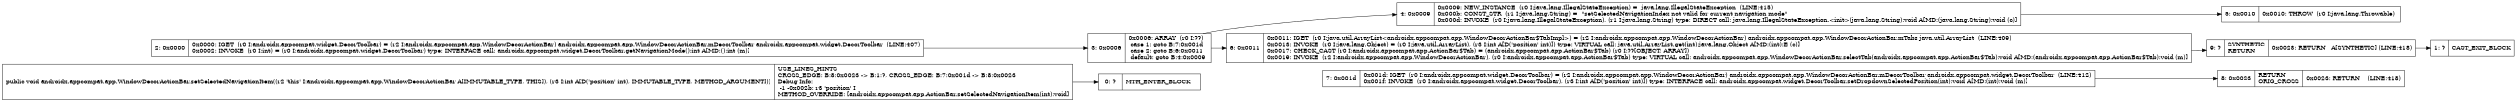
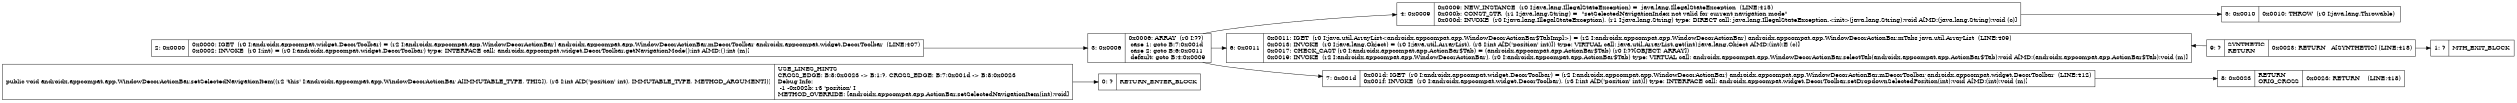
node "1: ?": text "CAST_EXIT_BLOCK" -> "MTH_EXIT_BLOCK"
edge "6: 0x0011" -> "9: ?": reversed
edge "3: 0x0006" -> "7: 0x001d": added
node "0: ?": text "MTH_ENTER_BLOCK" -> "RETURN_ENTER_BLOCK"
